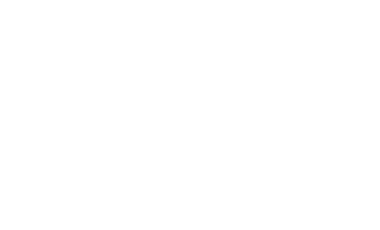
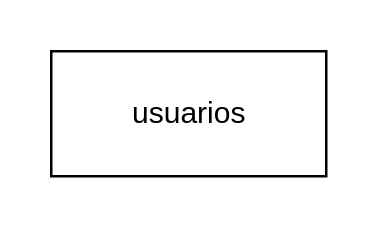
node "usuarios": added
